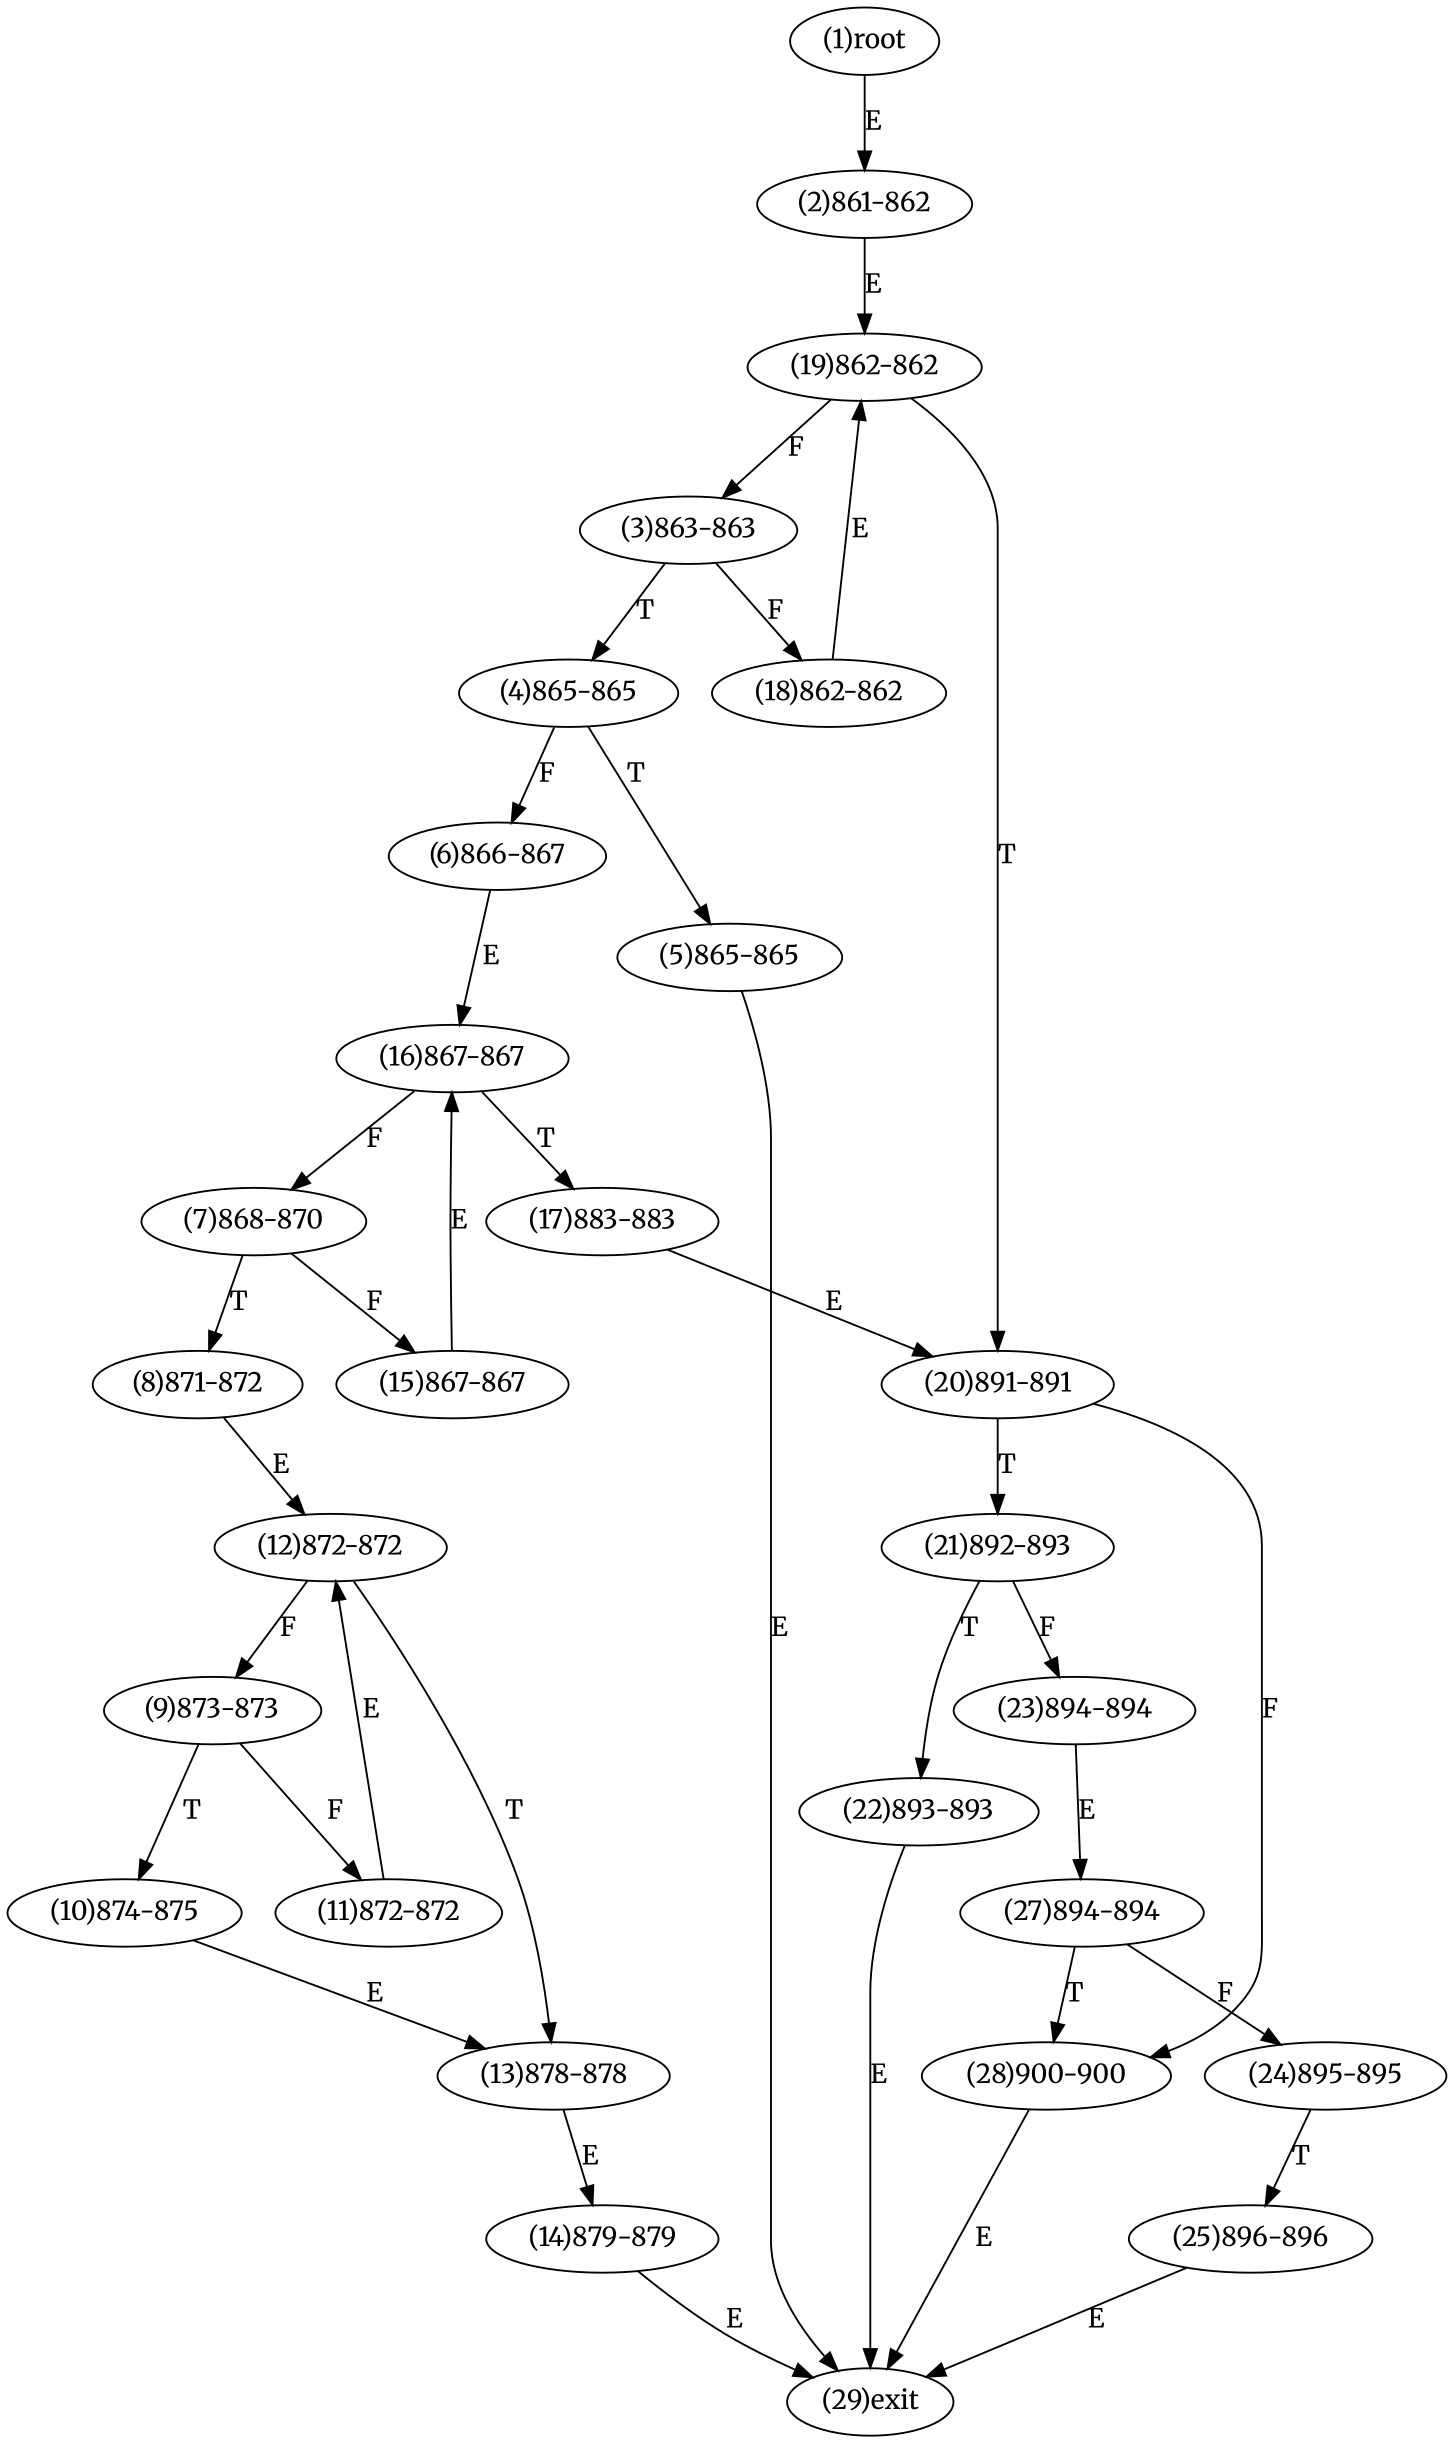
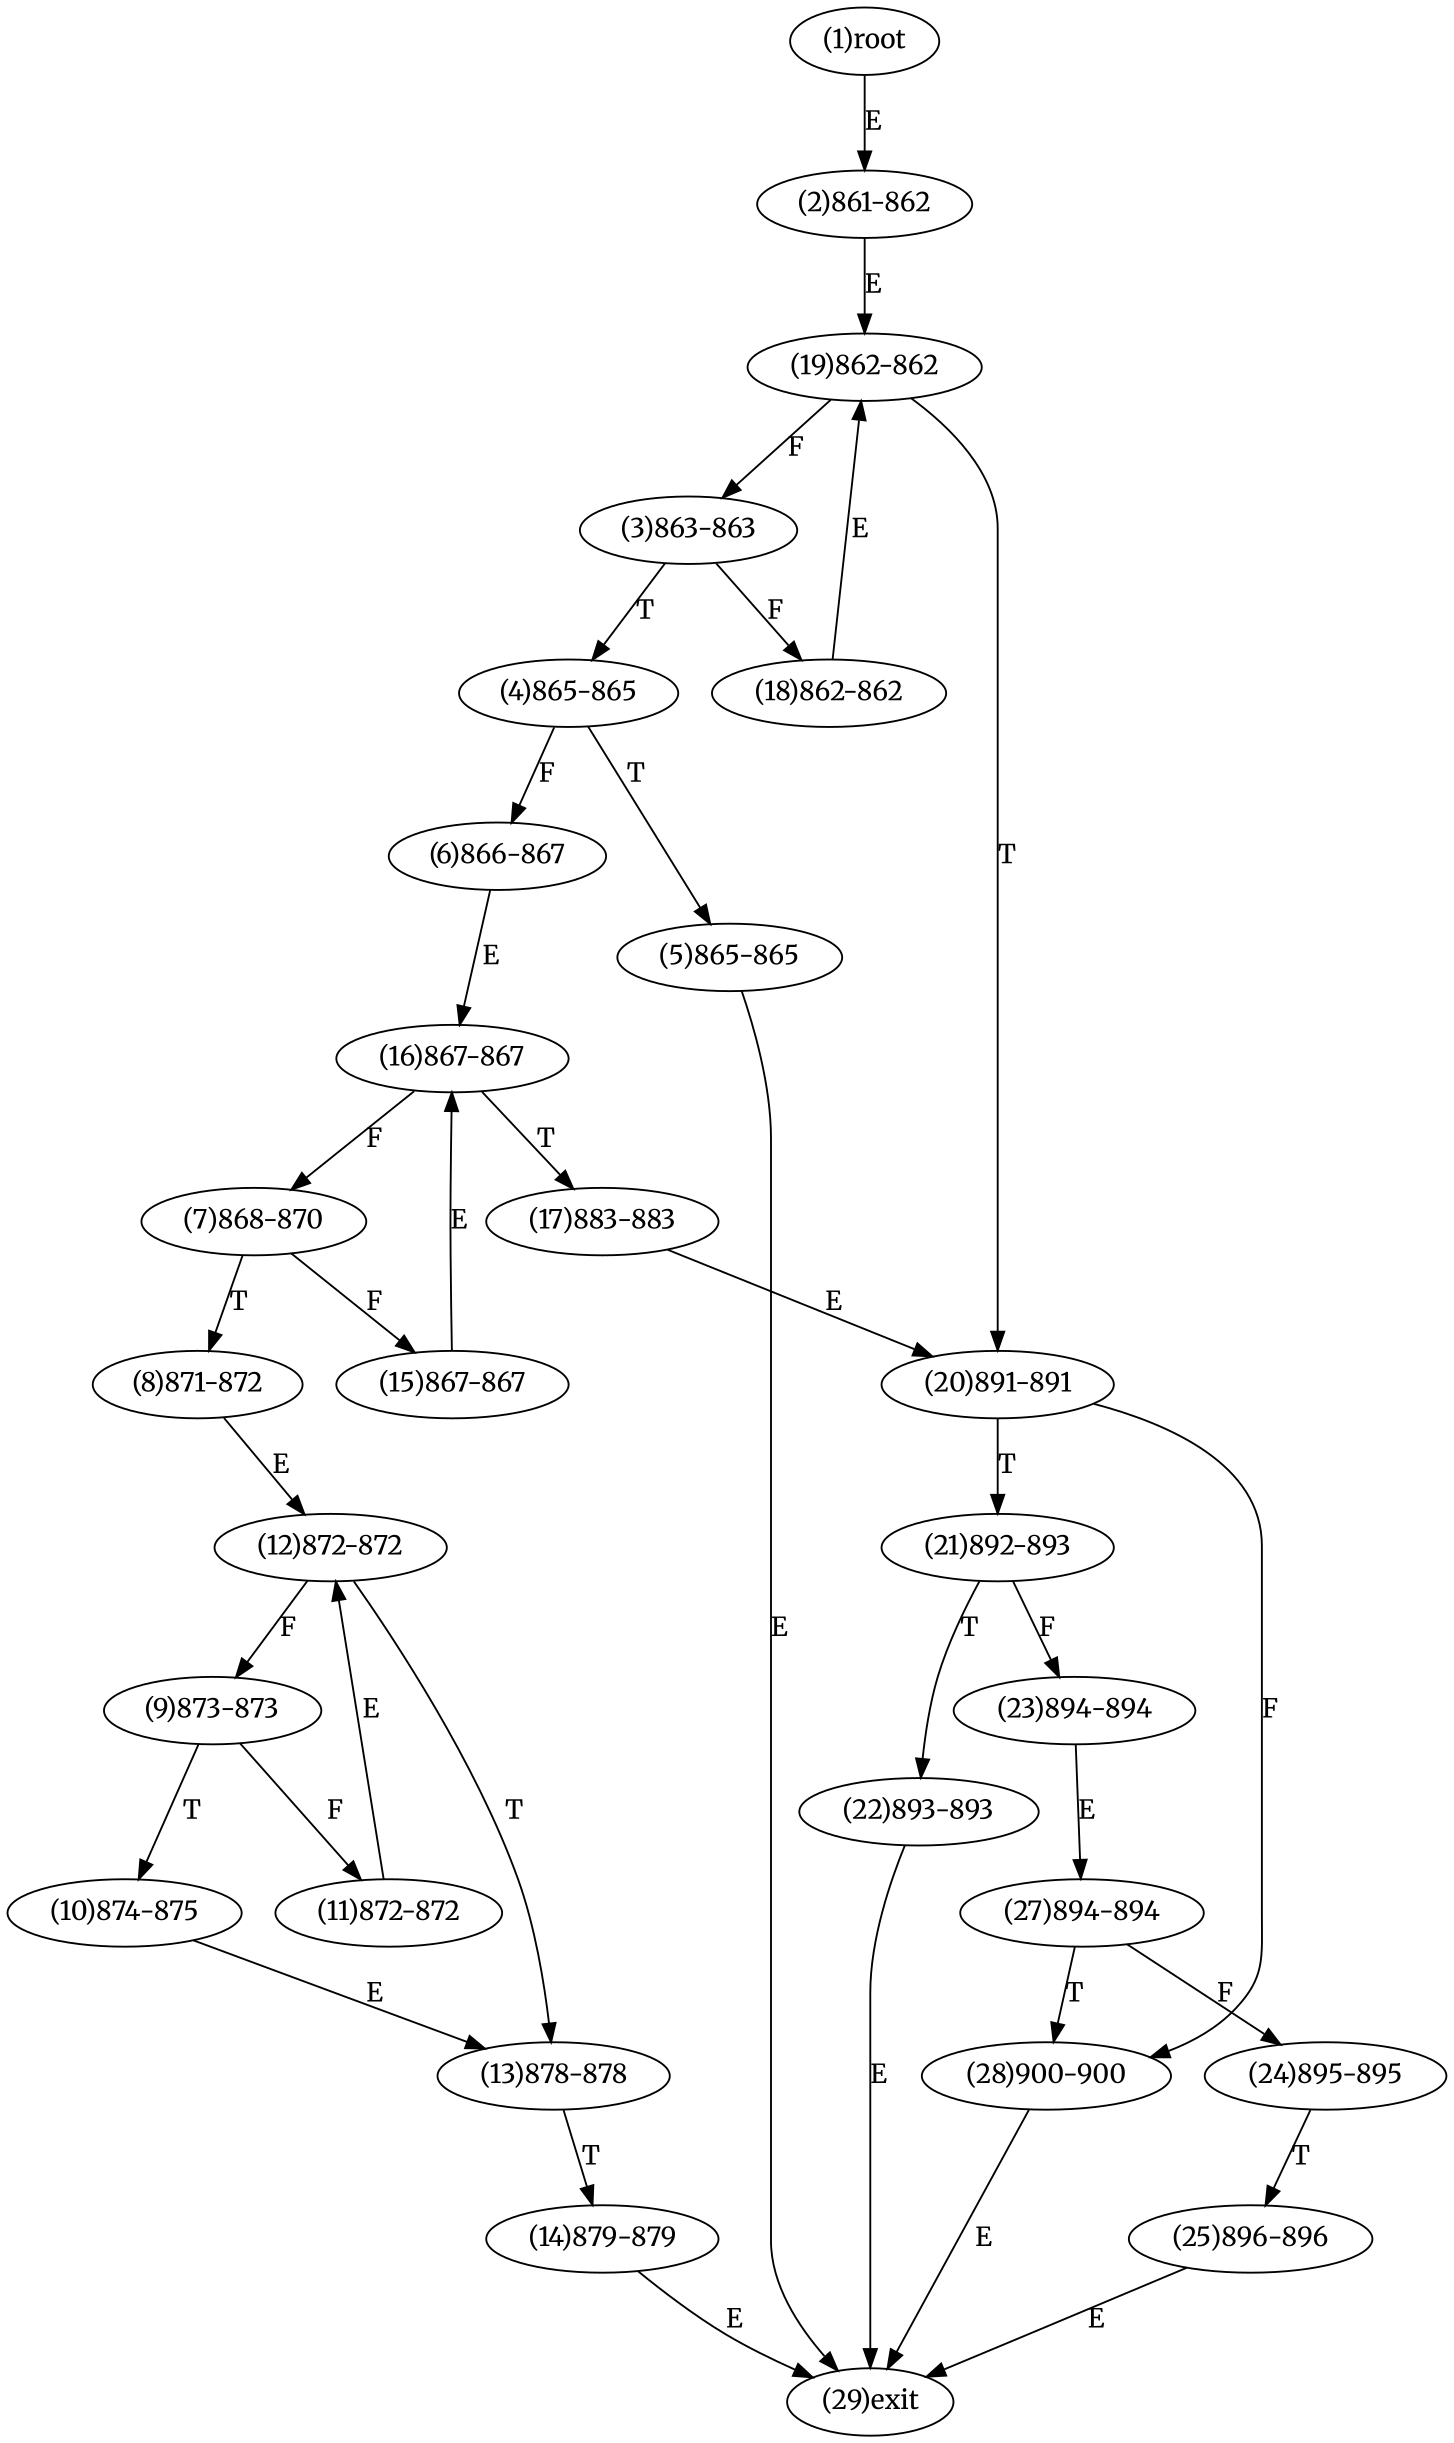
edge "(13)878-878" -> "(14)879-879": label "E" -> "T"
